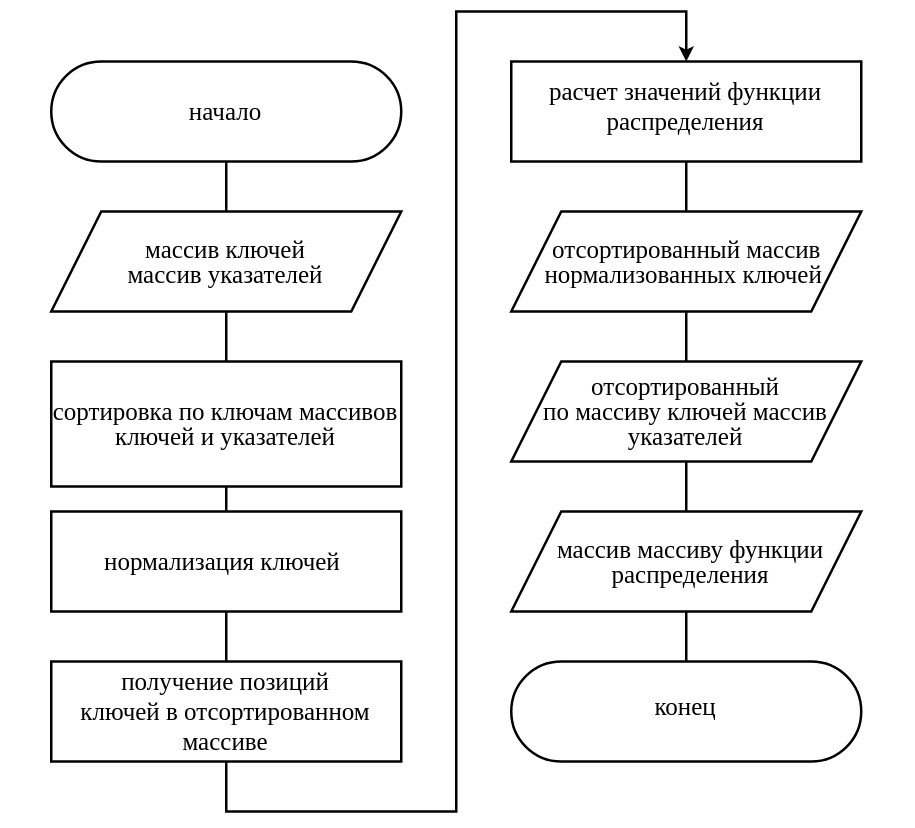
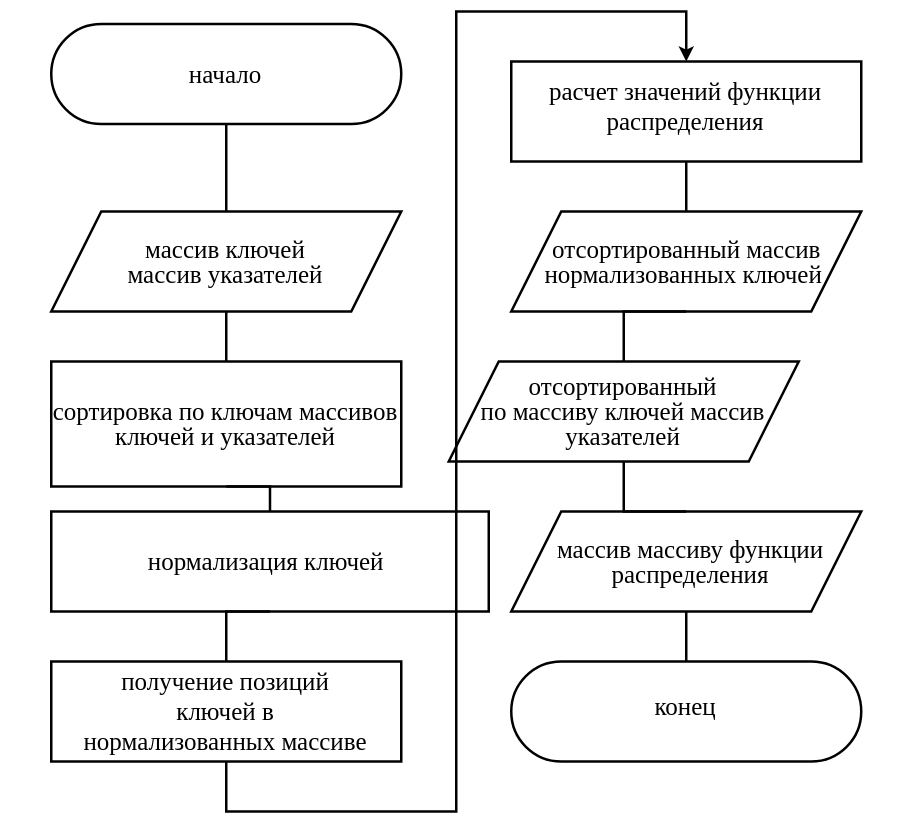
node "начало": moved (226, 111) -> (226, 74)
node "отсортированный по массиву ключей массив указателей": moved (686, 411) -> (624, 411)
node "нормализация ключей": size 350x100 -> 438x100
node "получение позиций ключей в отсортированном массиве": label "получение позиций ключей в отсортированном массиве" -> "получение позиций ключей в нормализованных массиве"
